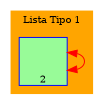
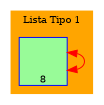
node "2": label "2" -> "8"
